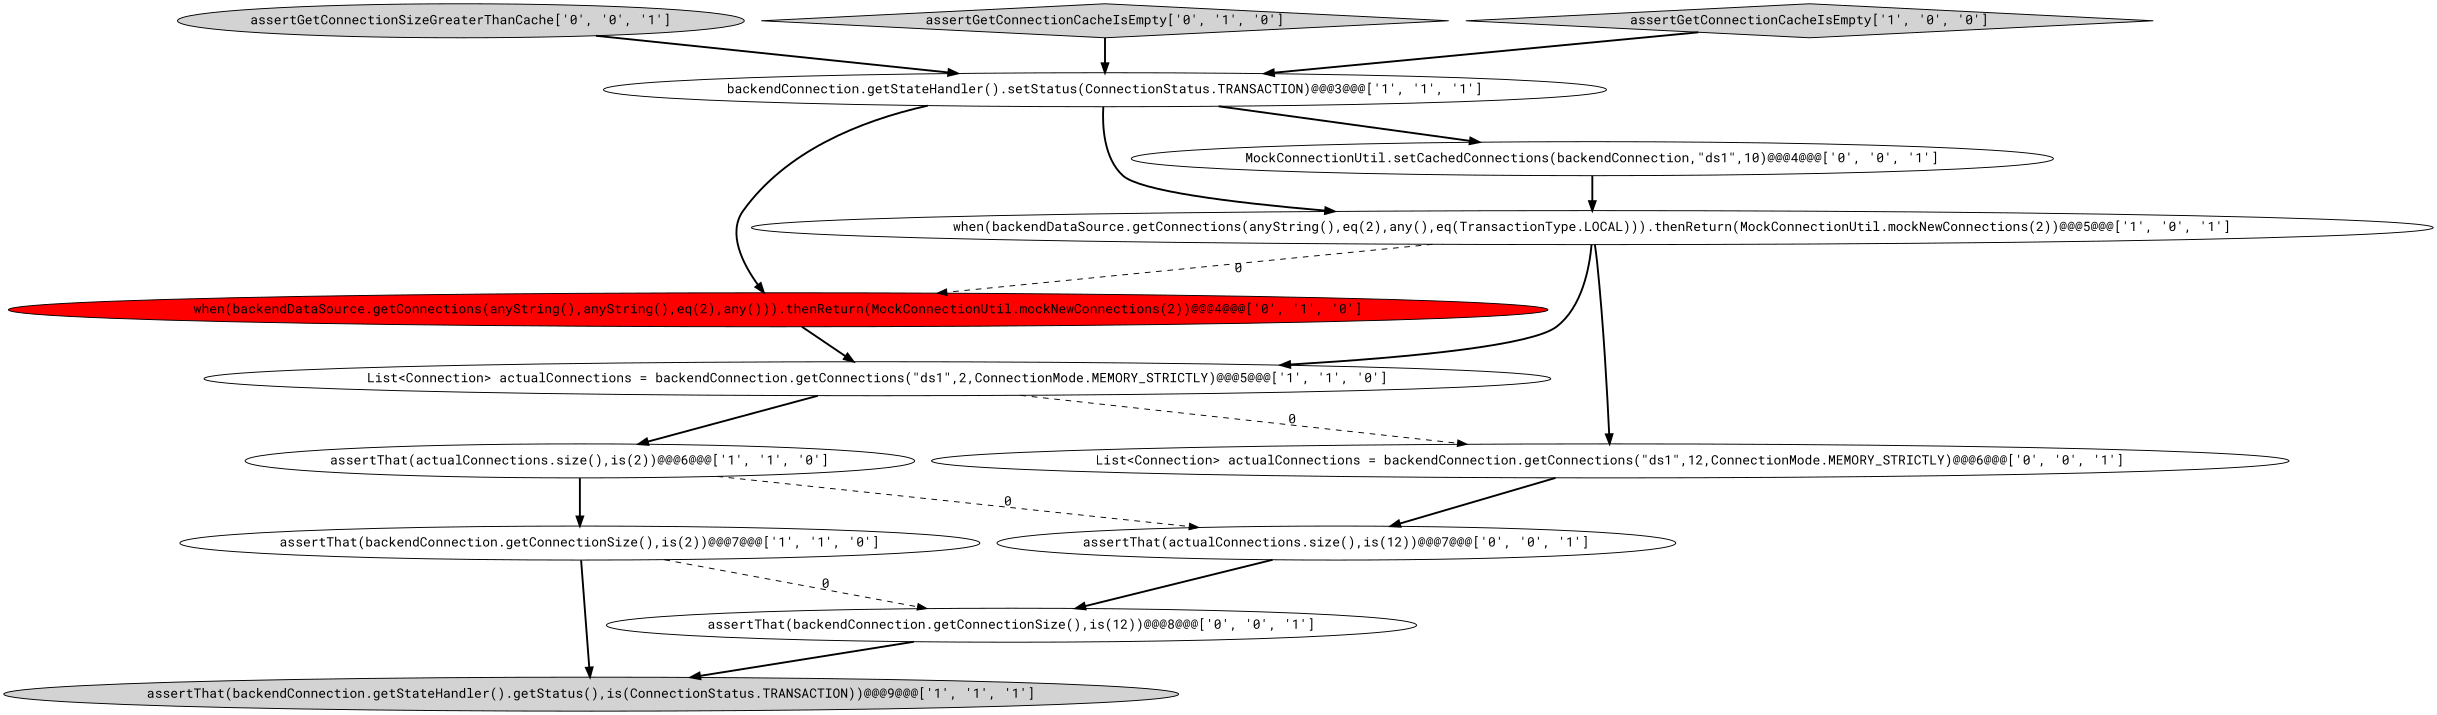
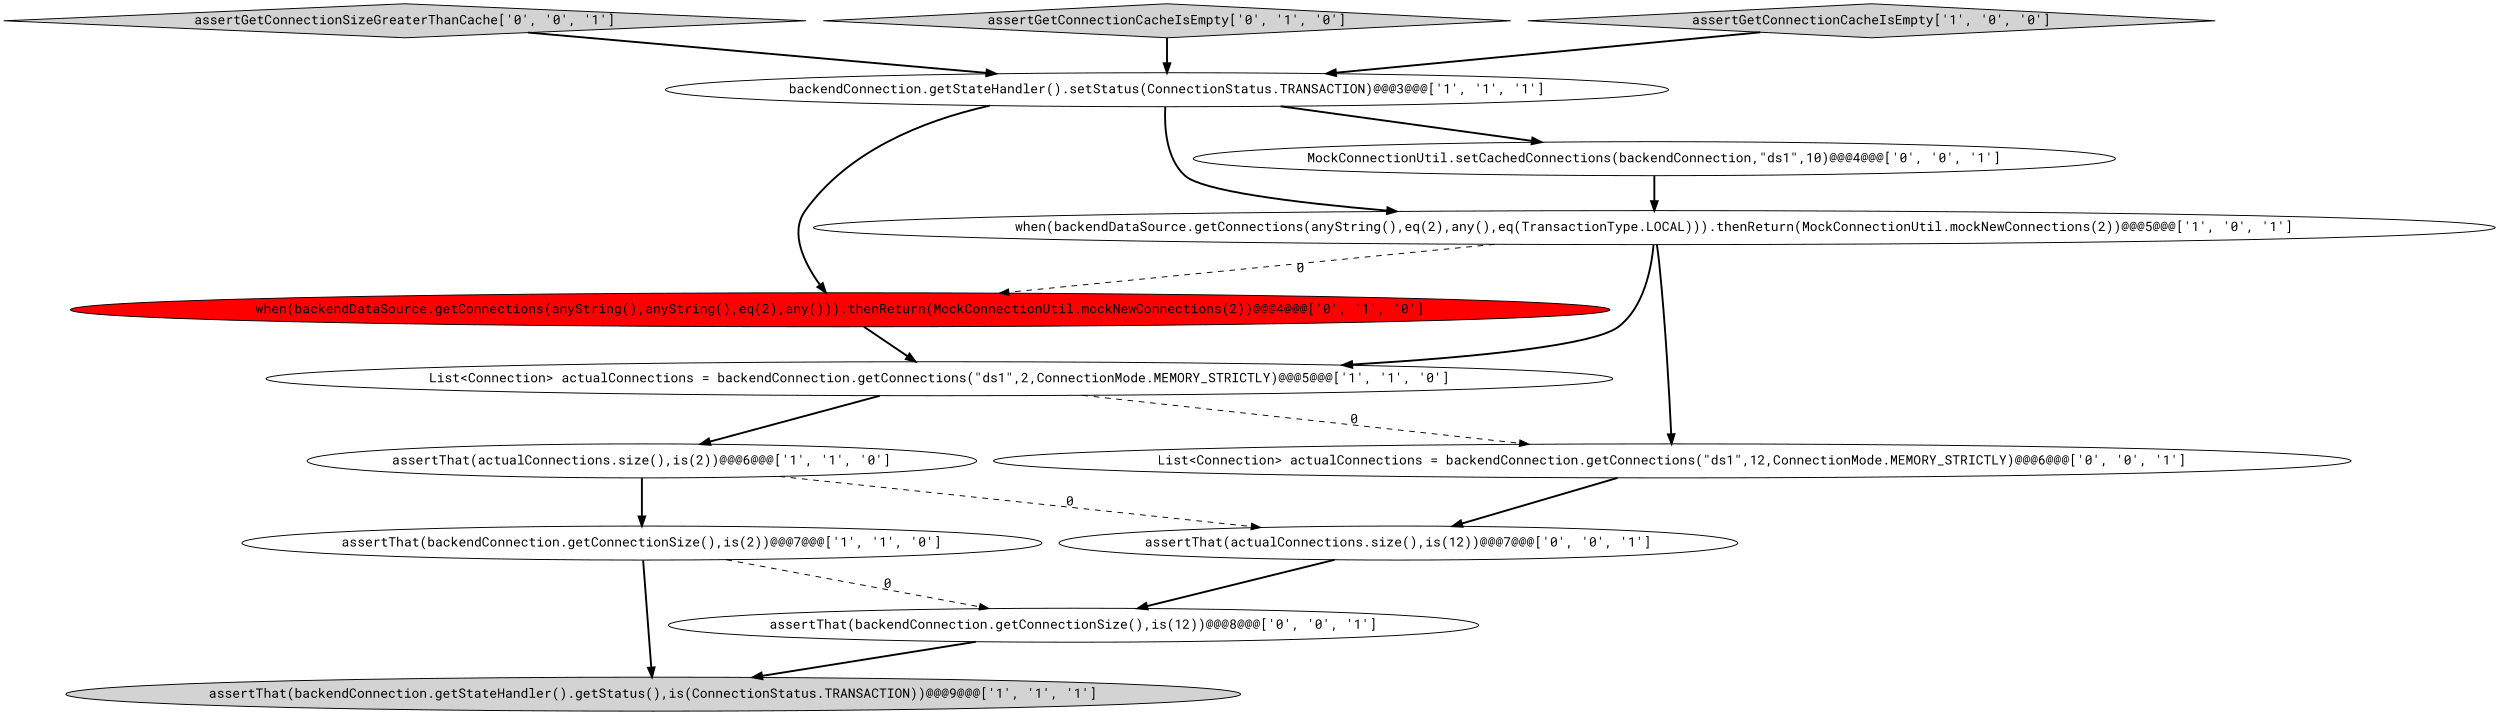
node "assertGetConnectionSizeGreaterThanCache['0', '0', '1']": shape ellipse -> diamond
